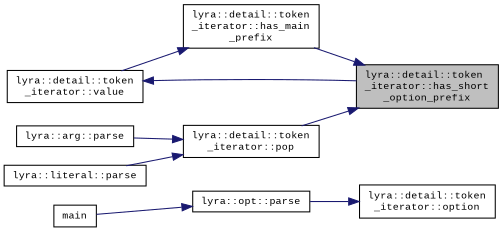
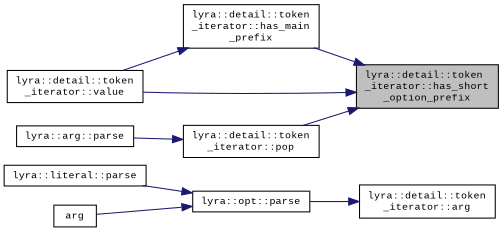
edge "lyra::detail::token _iterator::has_short _option_prefix" -> "lyra::detail::token _iterator::value": reversed
edge "lyra::literal::parse" -> "lyra::detail::token _iterator::pop": now "lyra::literal::parse" -> "lyra::opt::parse"
node "lyra::detail::token _iterator::option": label "lyra::detail::token _iterator::option" -> "lyra::detail::token _iterator::arg"
node "main": label "main" -> "arg"
